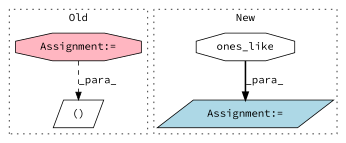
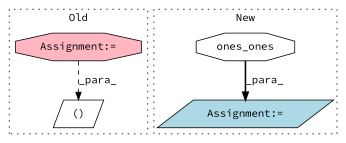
node "ones_like": label "ones_like" -> "ones_ones"
